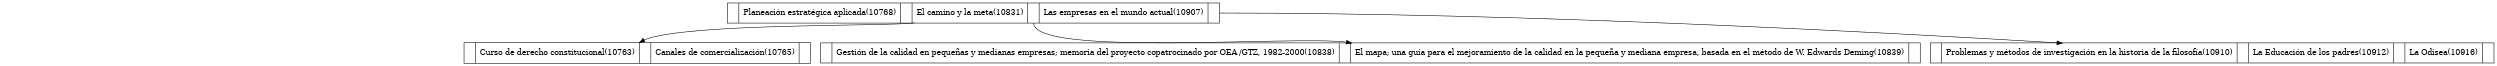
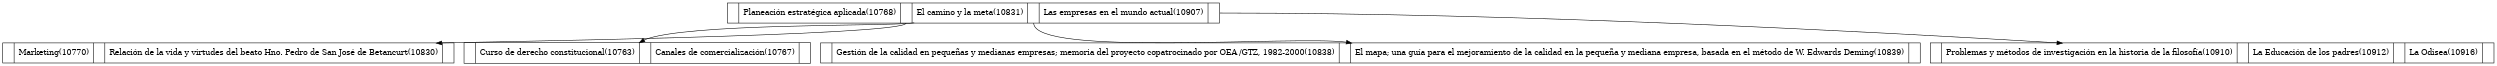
node "Marketing(10770)": added
node "Curso de derecho constitucional(10763)": text "Canales de comercialización(10765)" -> "Canales de comercialización(10767)"
